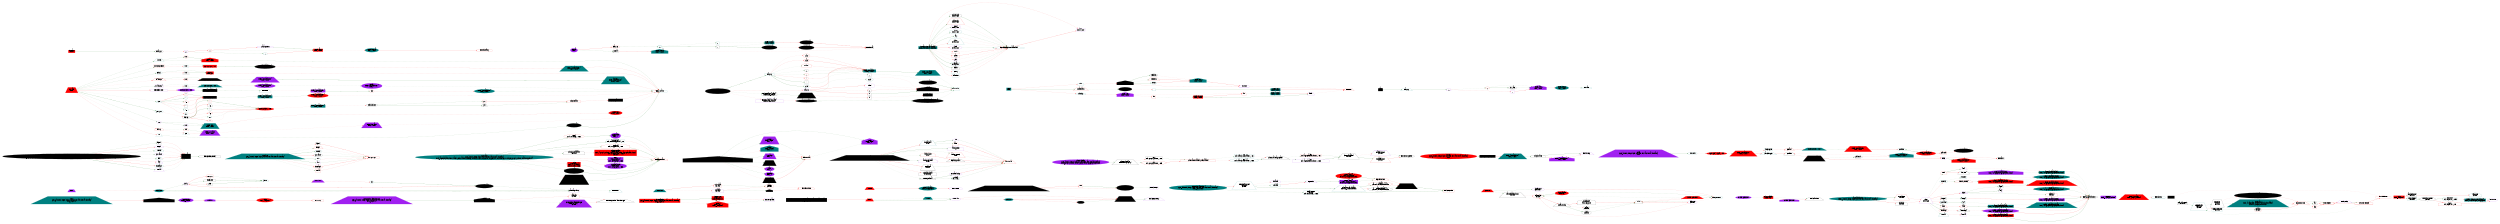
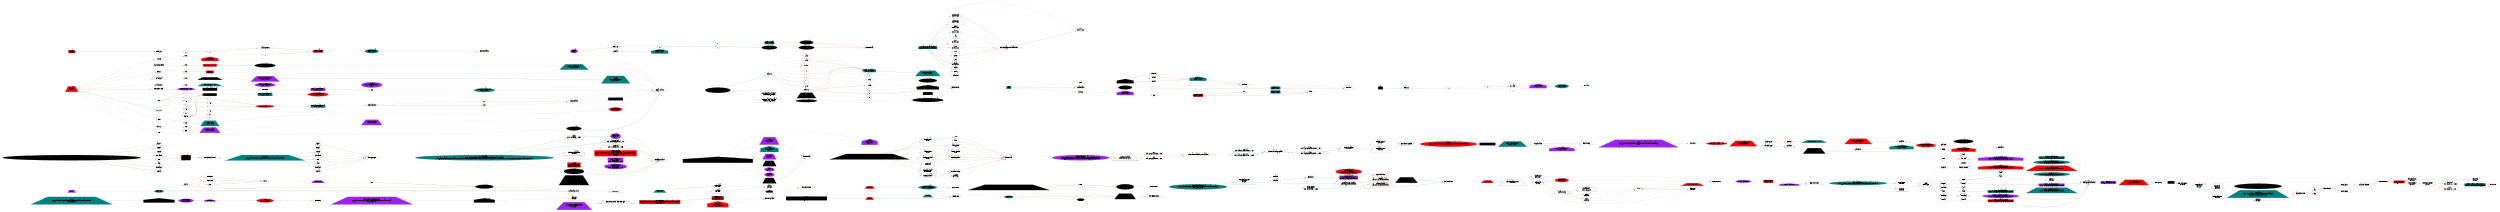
node "TRAILING": label "TRAILING" -> "NULLS"
node "NULLS LAST": added
node "rollup [set value]": label "rollup [set value]" -> "integer [set value]"
